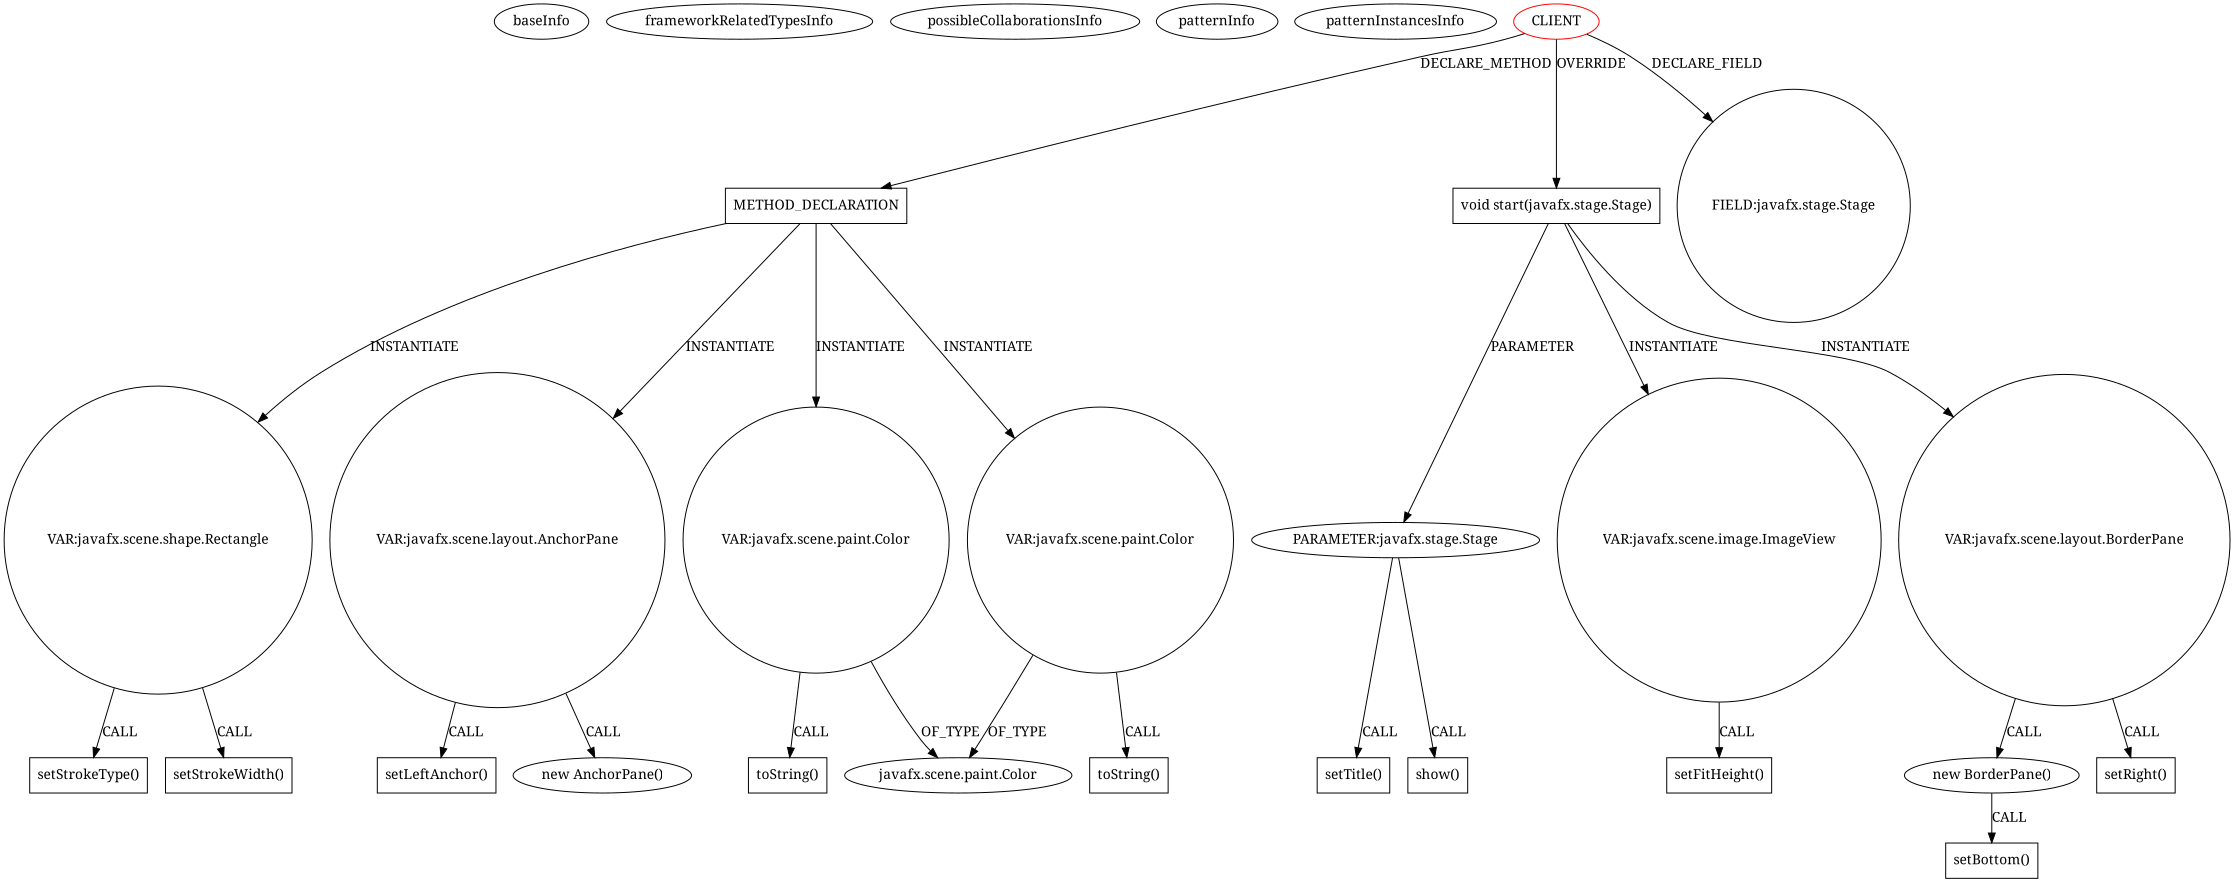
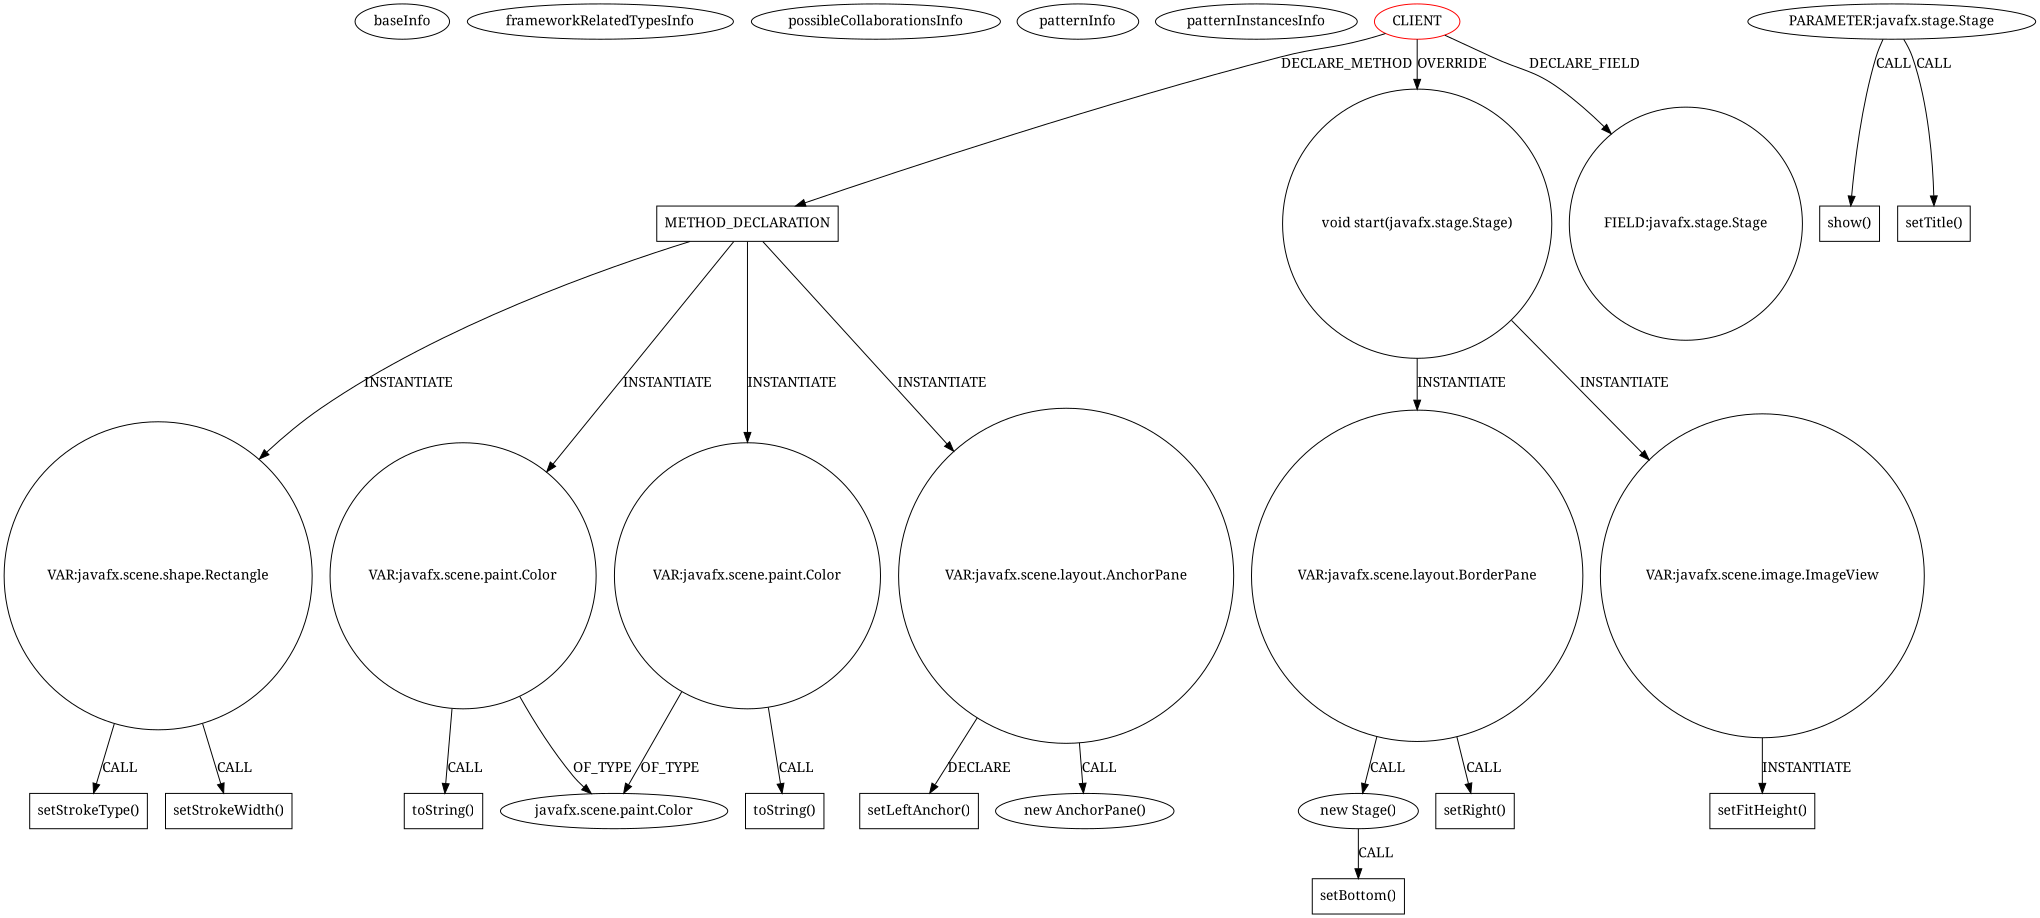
node "void start(javafx.stage.Stage)": shape box -> circle
edge "void start(javafx.stage.Stage)" -> "PARAMETER:javafx.stage.Stage": removed, label "PARAMETER"
edge "VAR:javafx.scene.layout.AnchorPane" -> "setLeftAnchor()": label "CALL" -> "DECLARE"
edge "VAR:javafx.scene.image.ImageView" -> "setFitHeight()": label "CALL" -> "INSTANTIATE"
node "new BorderPane()": label "new BorderPane()" -> "new Stage()"
